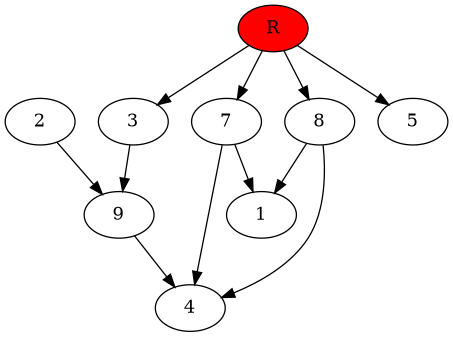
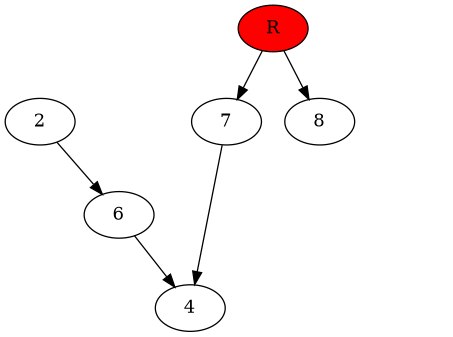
node "3": removed
node "5": removed
node "9": label "9" -> "6"
node "1": removed
edge "8" -> "4": removed
